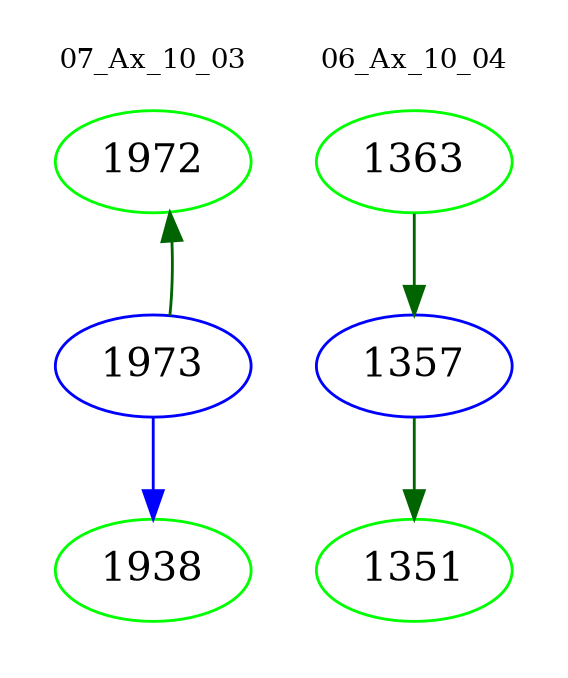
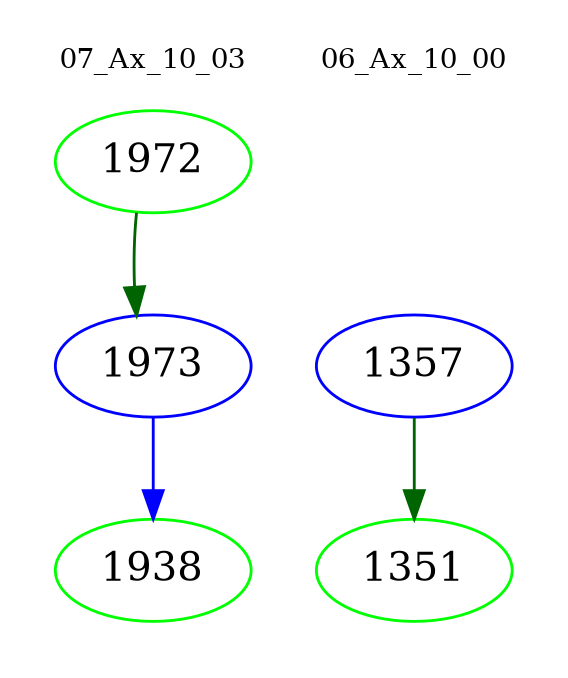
cluster "06_Ax_10_04": label "06_Ax_10_04" -> "06_Ax_10_00"
node "1363": removed
edge "1973" -> "1972": reversed
